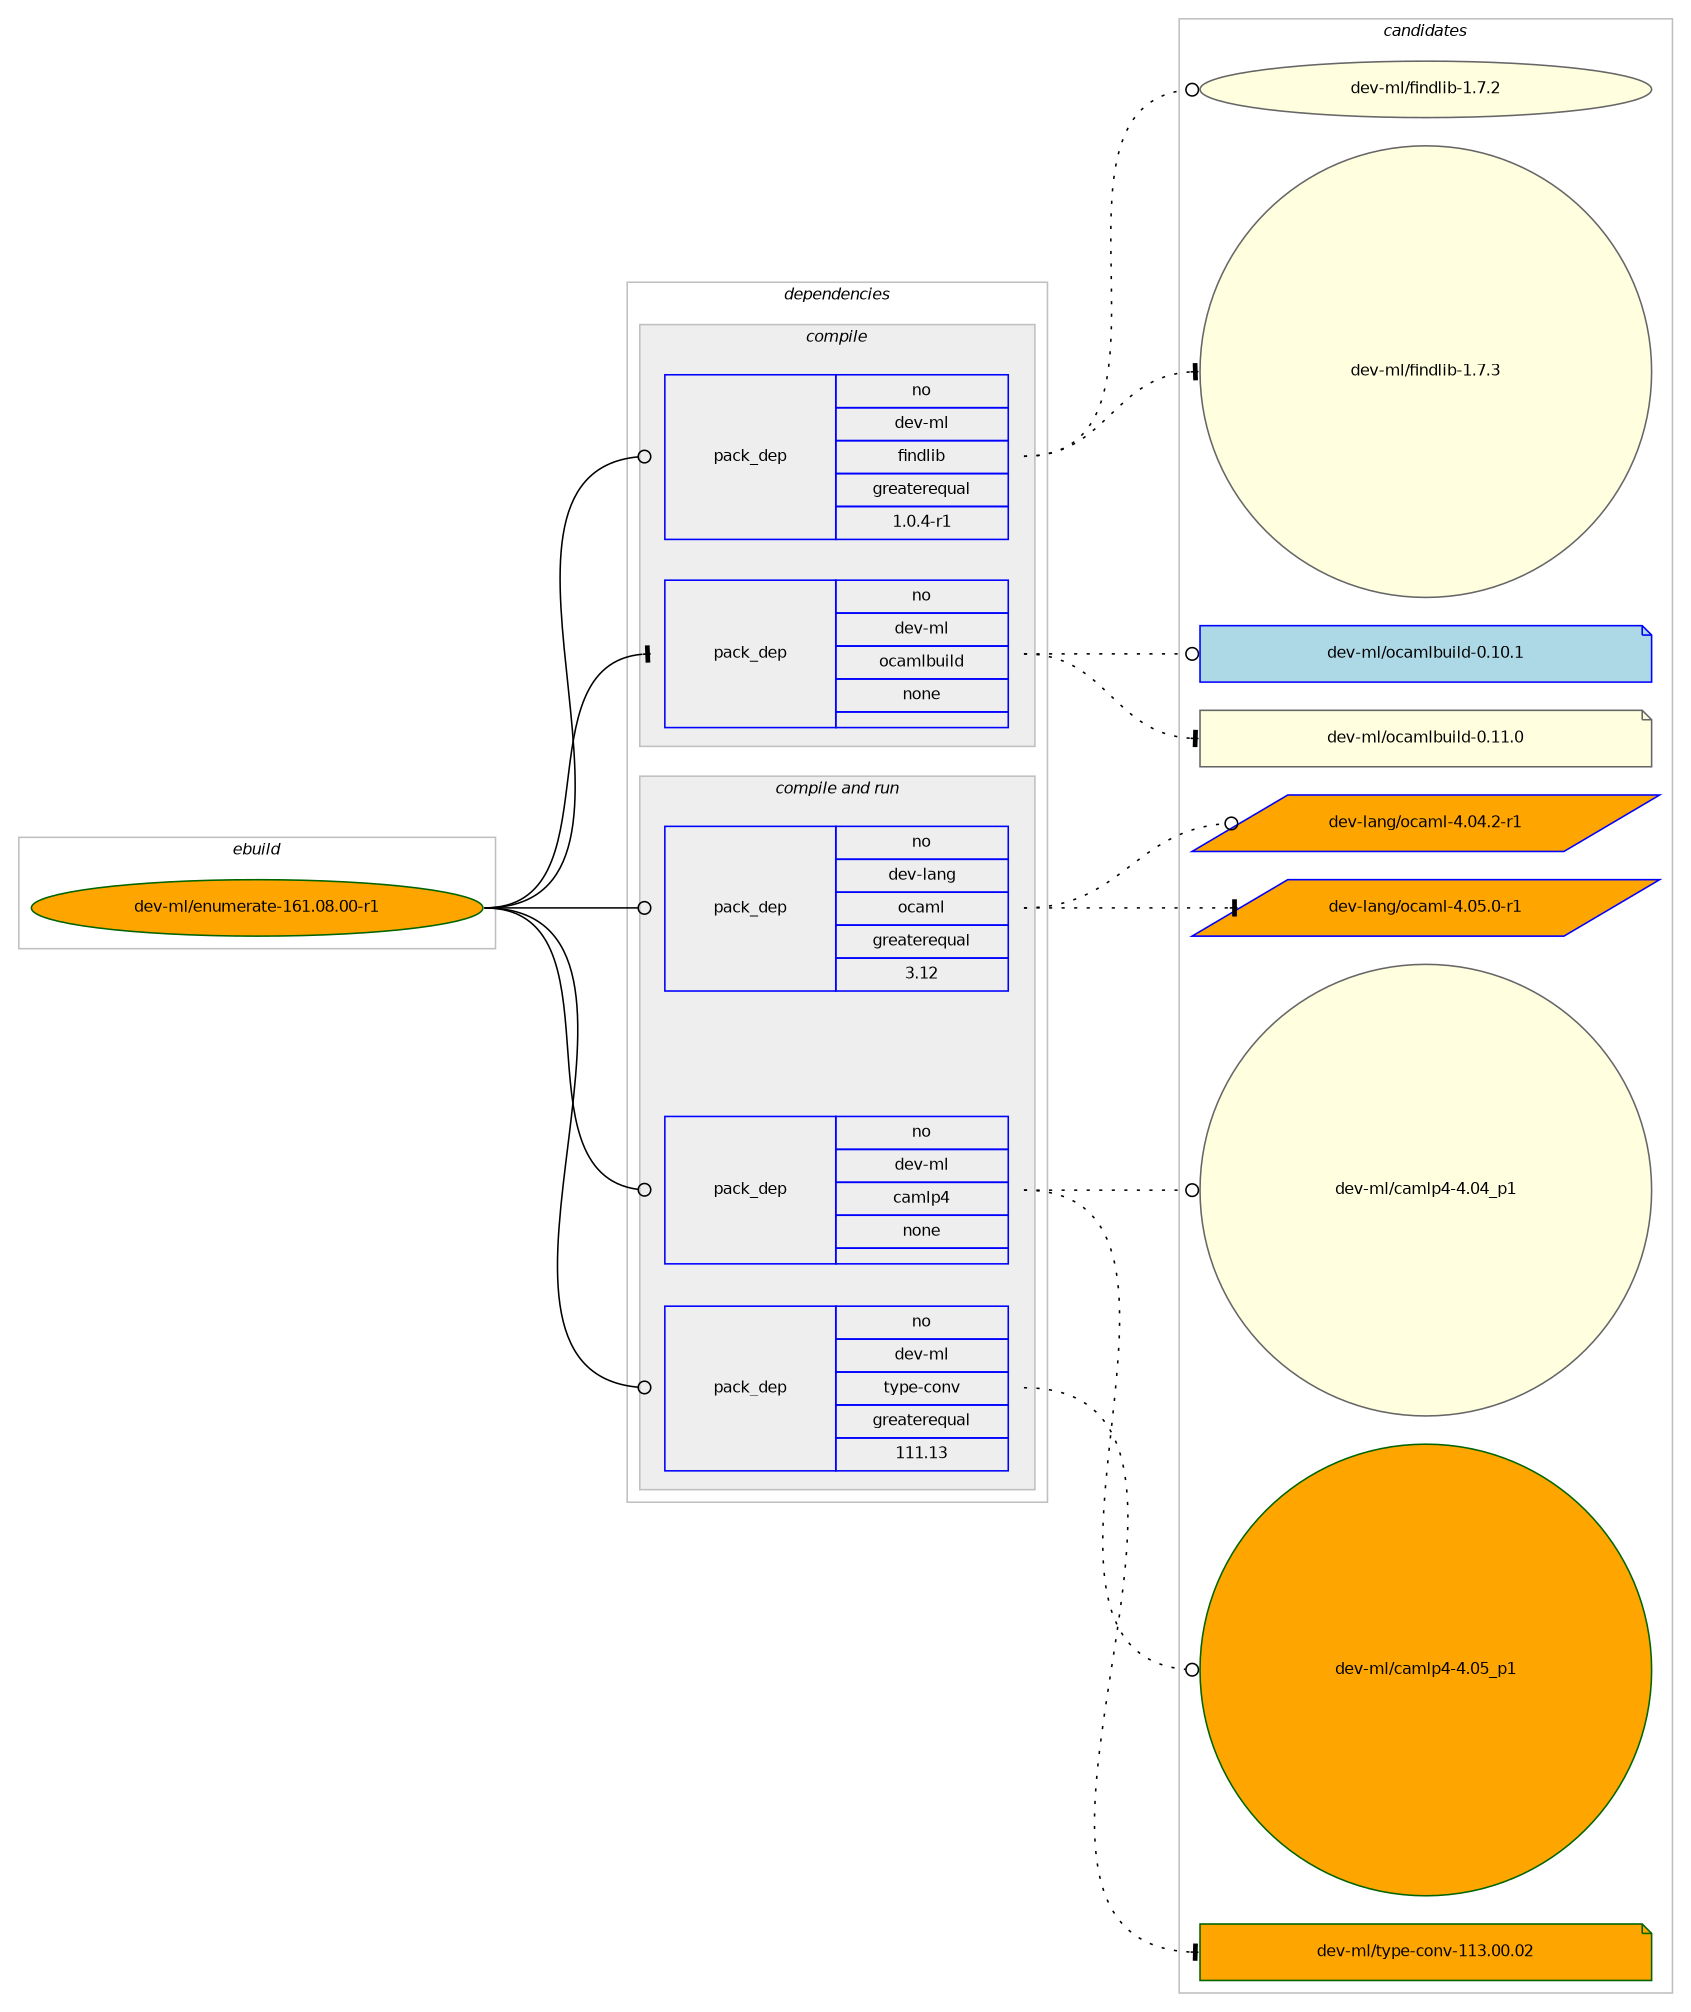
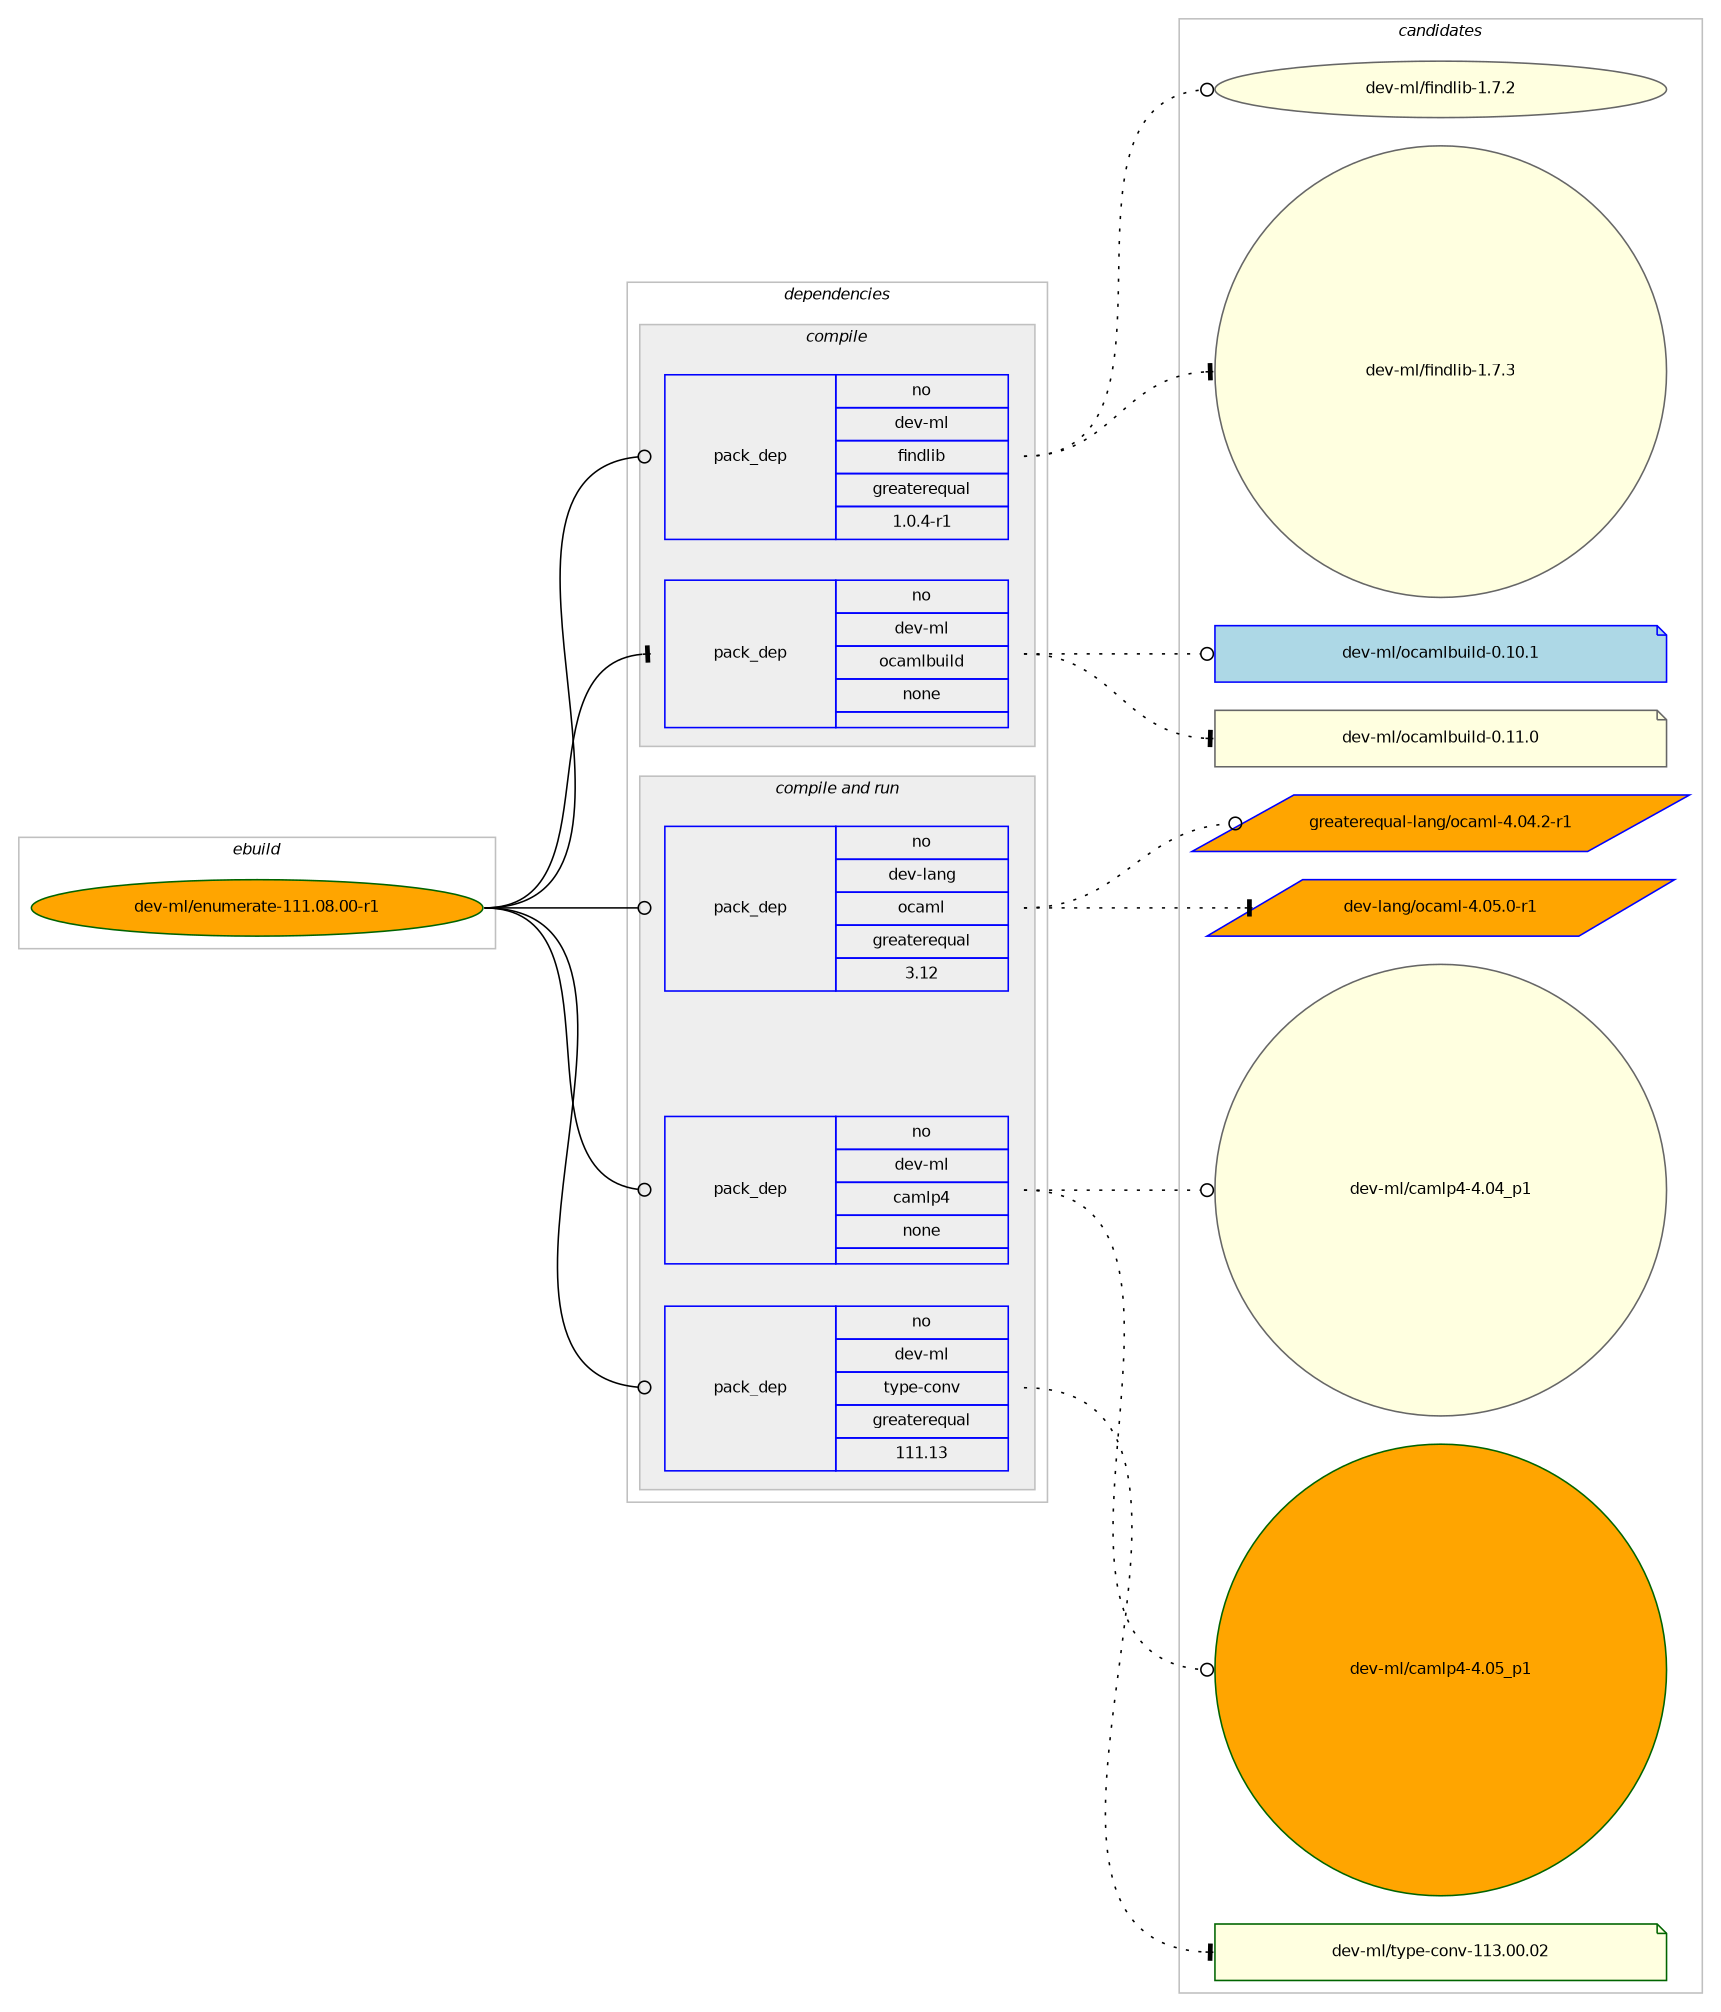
node "dev-lang/ocaml-4.04.2-r1": label "dev-lang/ocaml-4.04.2-r1" -> "greaterequal-lang/ocaml-4.04.2-r1"
node "dev-ml/enumerate-161.08.00-r1": label "dev-ml/enumerate-161.08.00-r1" -> "dev-ml/enumerate-111.08.00-r1"
node "dev-ml/type-conv-113.00.02": fillcolor orange -> lightyellow
